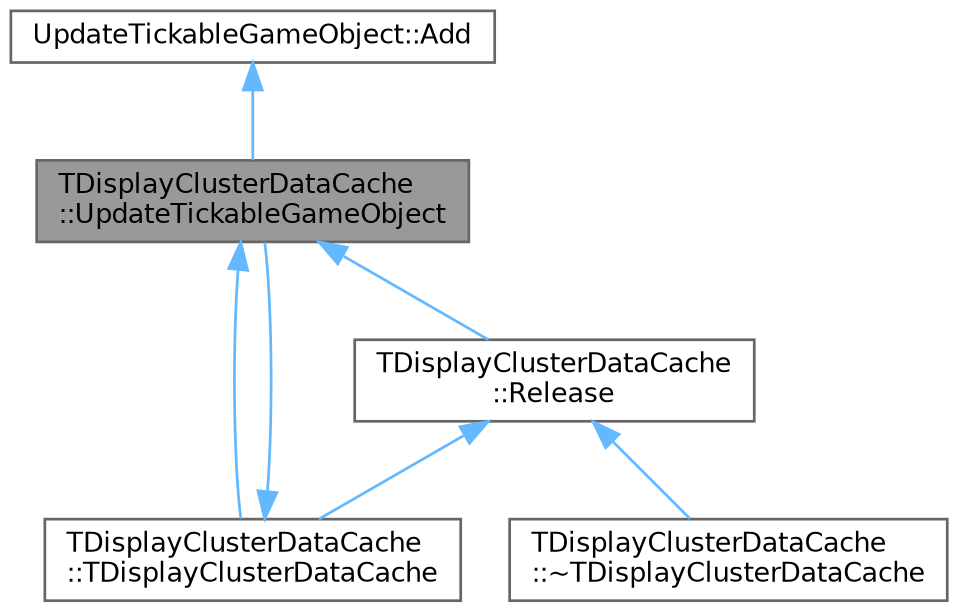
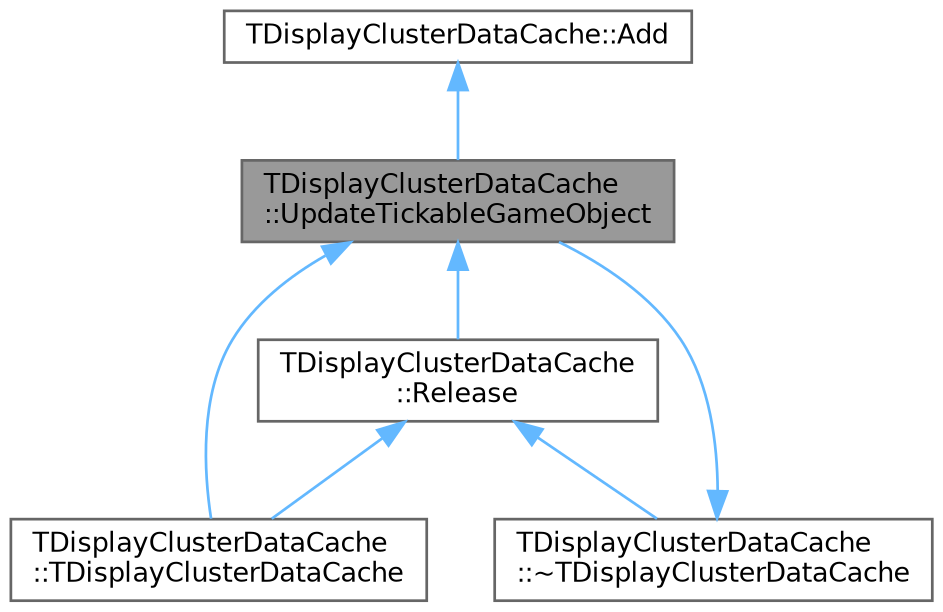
node "UpdateTickableGameObject::Add": label "UpdateTickableGameObject::Add" -> "TDisplayClusterDataCache::Add"
edge "TDisplayClusterDataCache ::UpdateTickableGameObject" -> "TDisplayClusterDataCache ::TDisplayClusterDataCache": now "TDisplayClusterDataCache ::UpdateTickableGameObject" -> "TDisplayClusterDataCache ::~TDisplayClusterDataCache"
